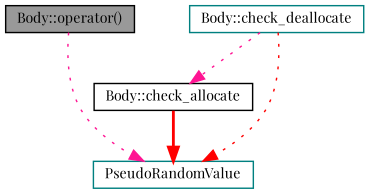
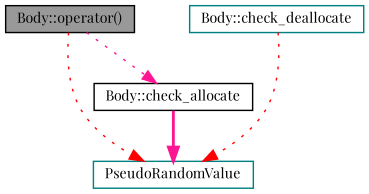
edge "Body::check_deallocate" -> "Body::check_allocate": now "Body::operator()" -> "Body::check_allocate"
edge "Body::operator()" -> "PseudoRandomValue": color deeppink -> red
edge "Body::check_allocate" -> "PseudoRandomValue": color red -> deeppink
